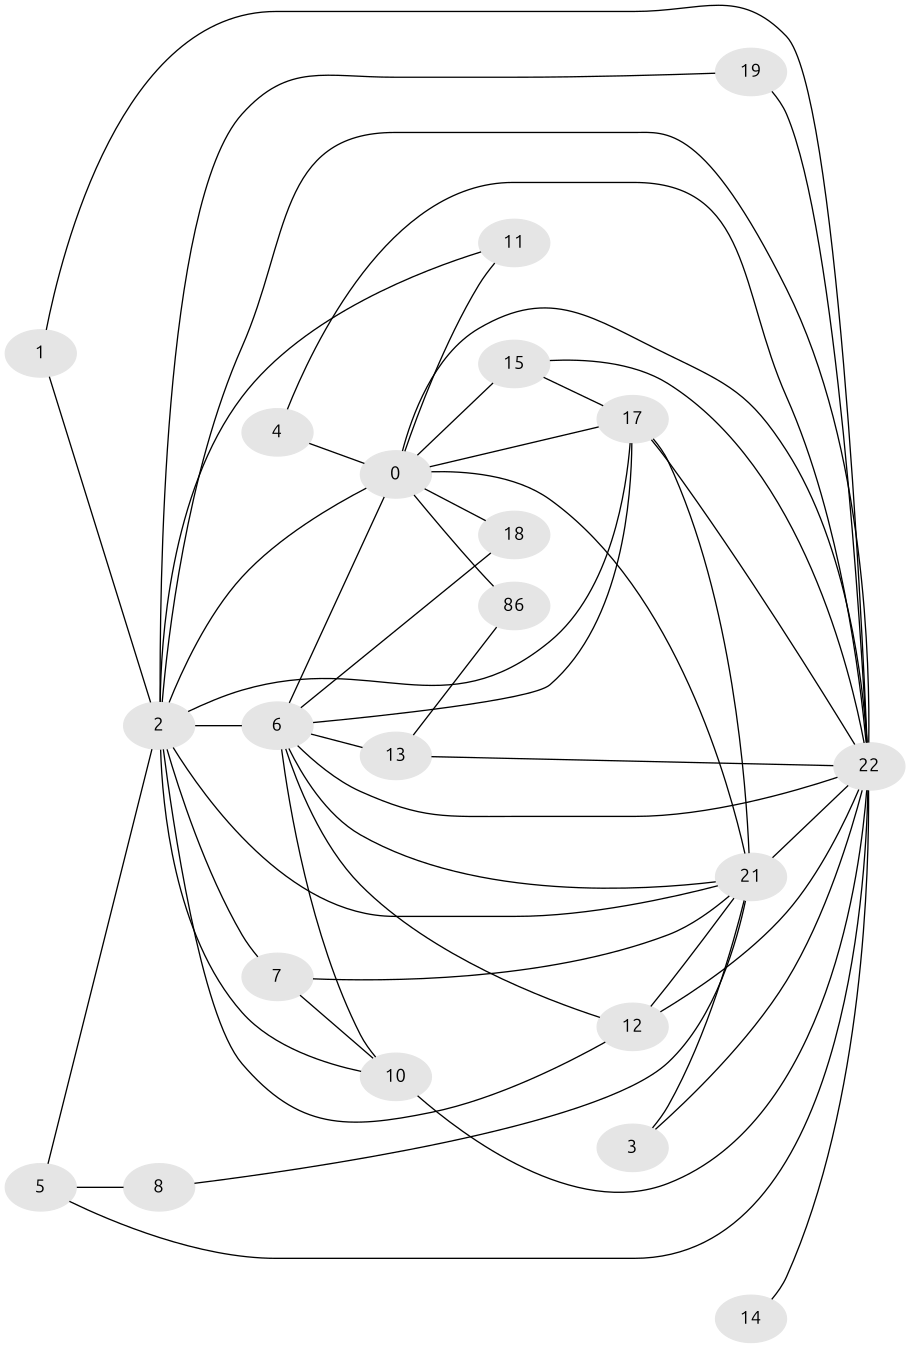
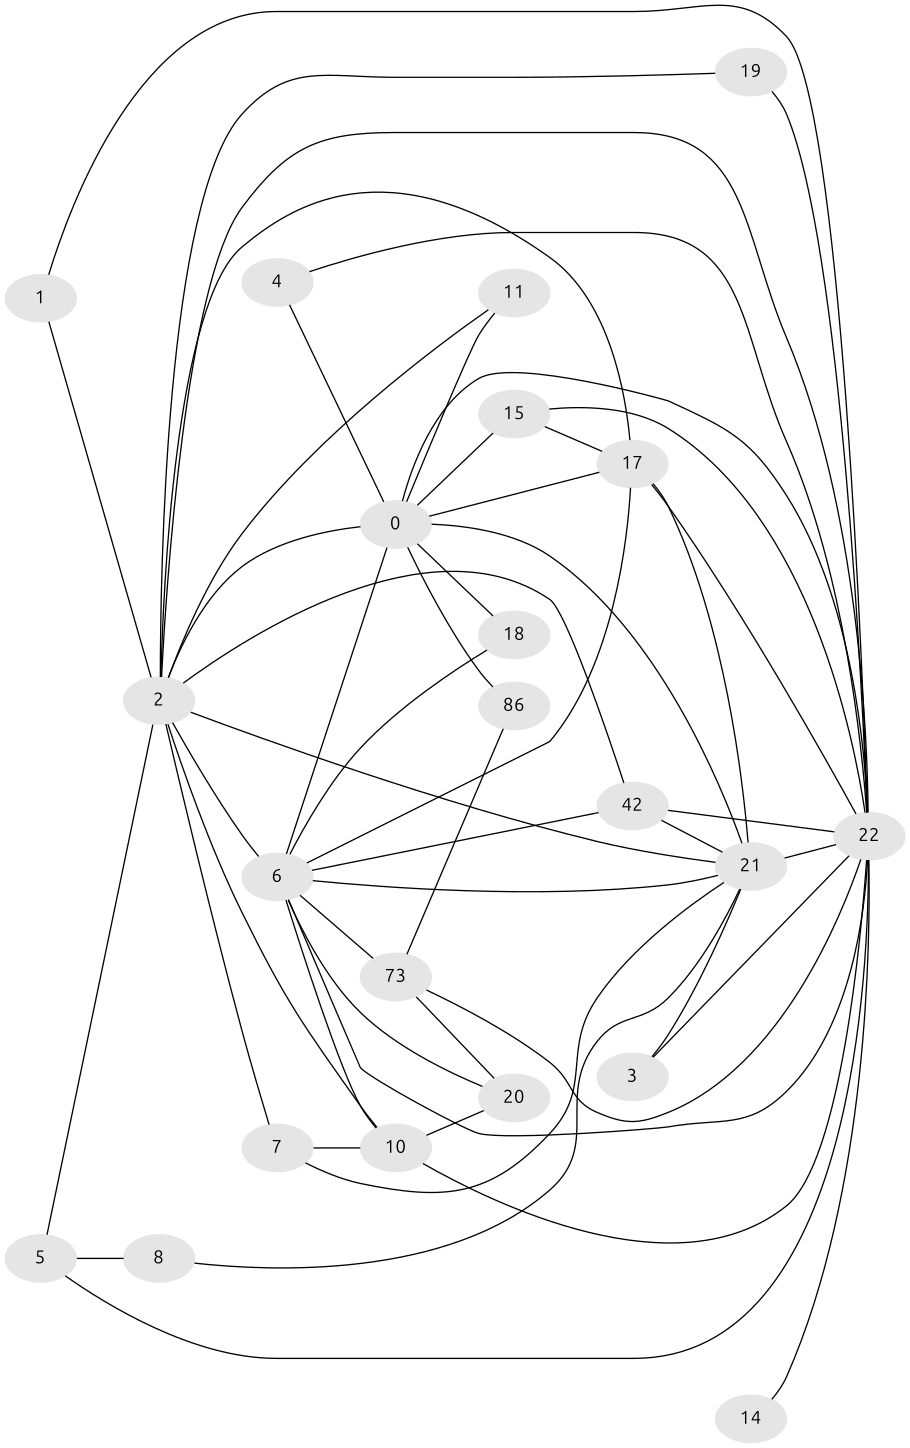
node "13": label "13" -> "73"
node "12": label "12" -> "42"
node "20": added
